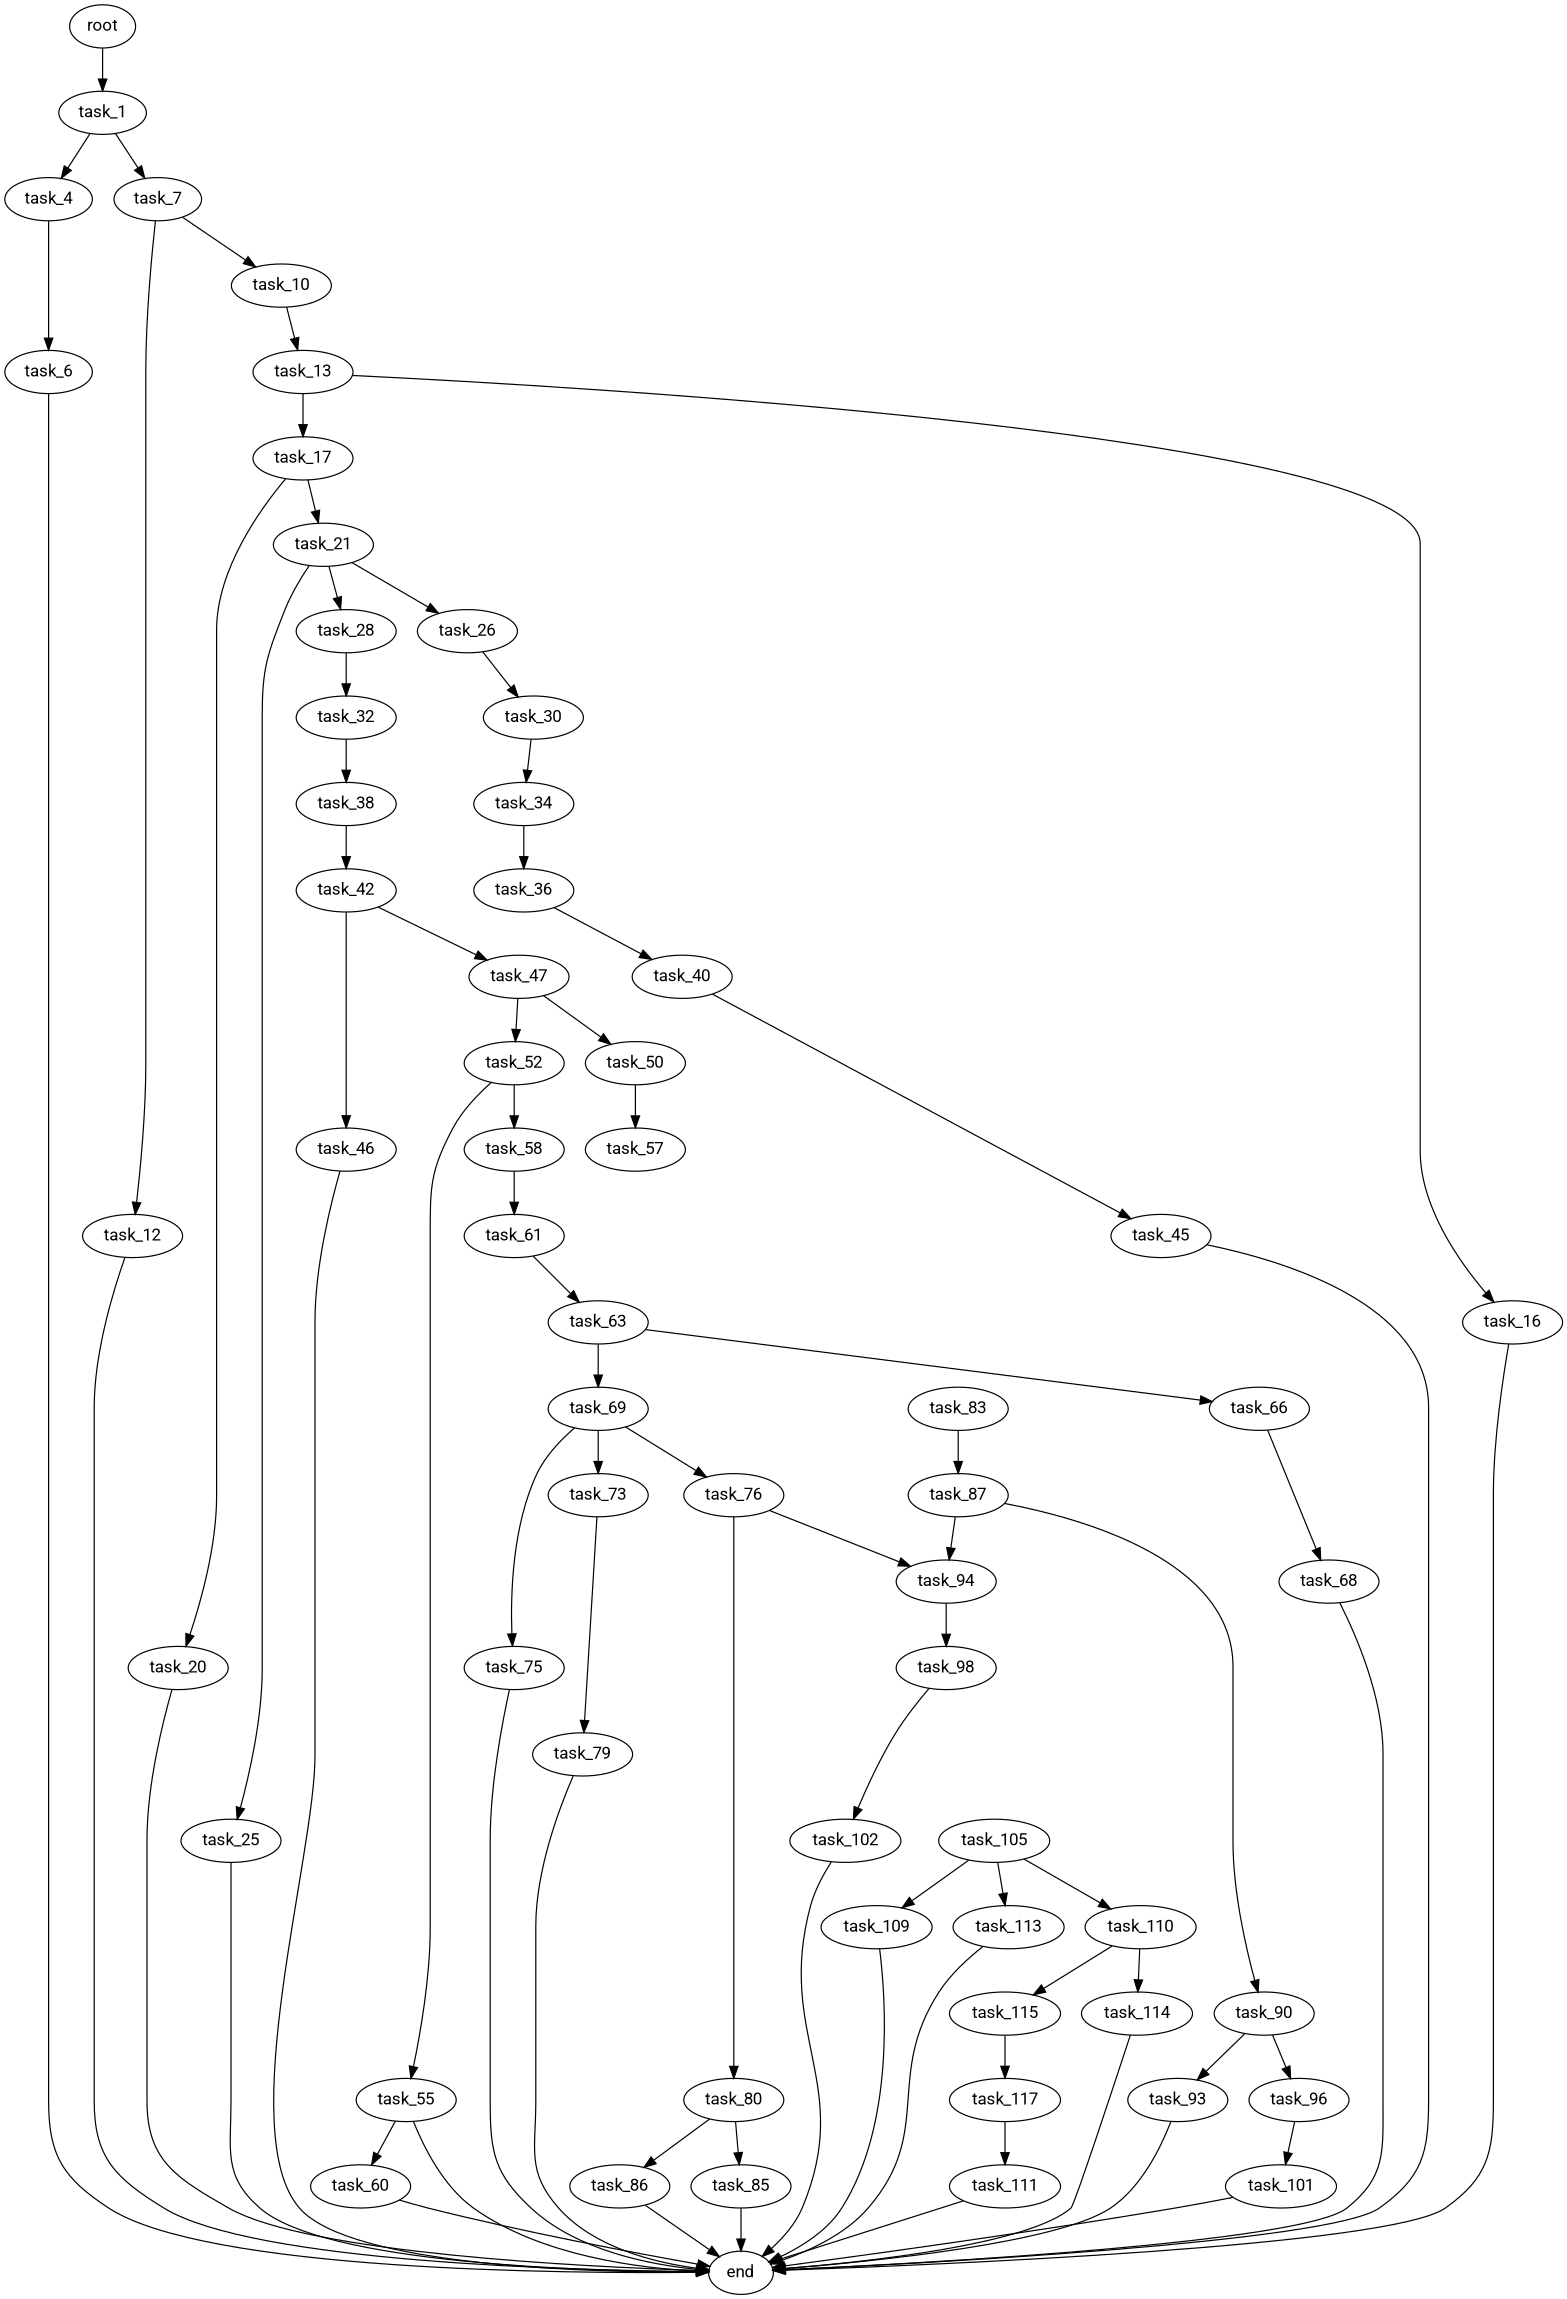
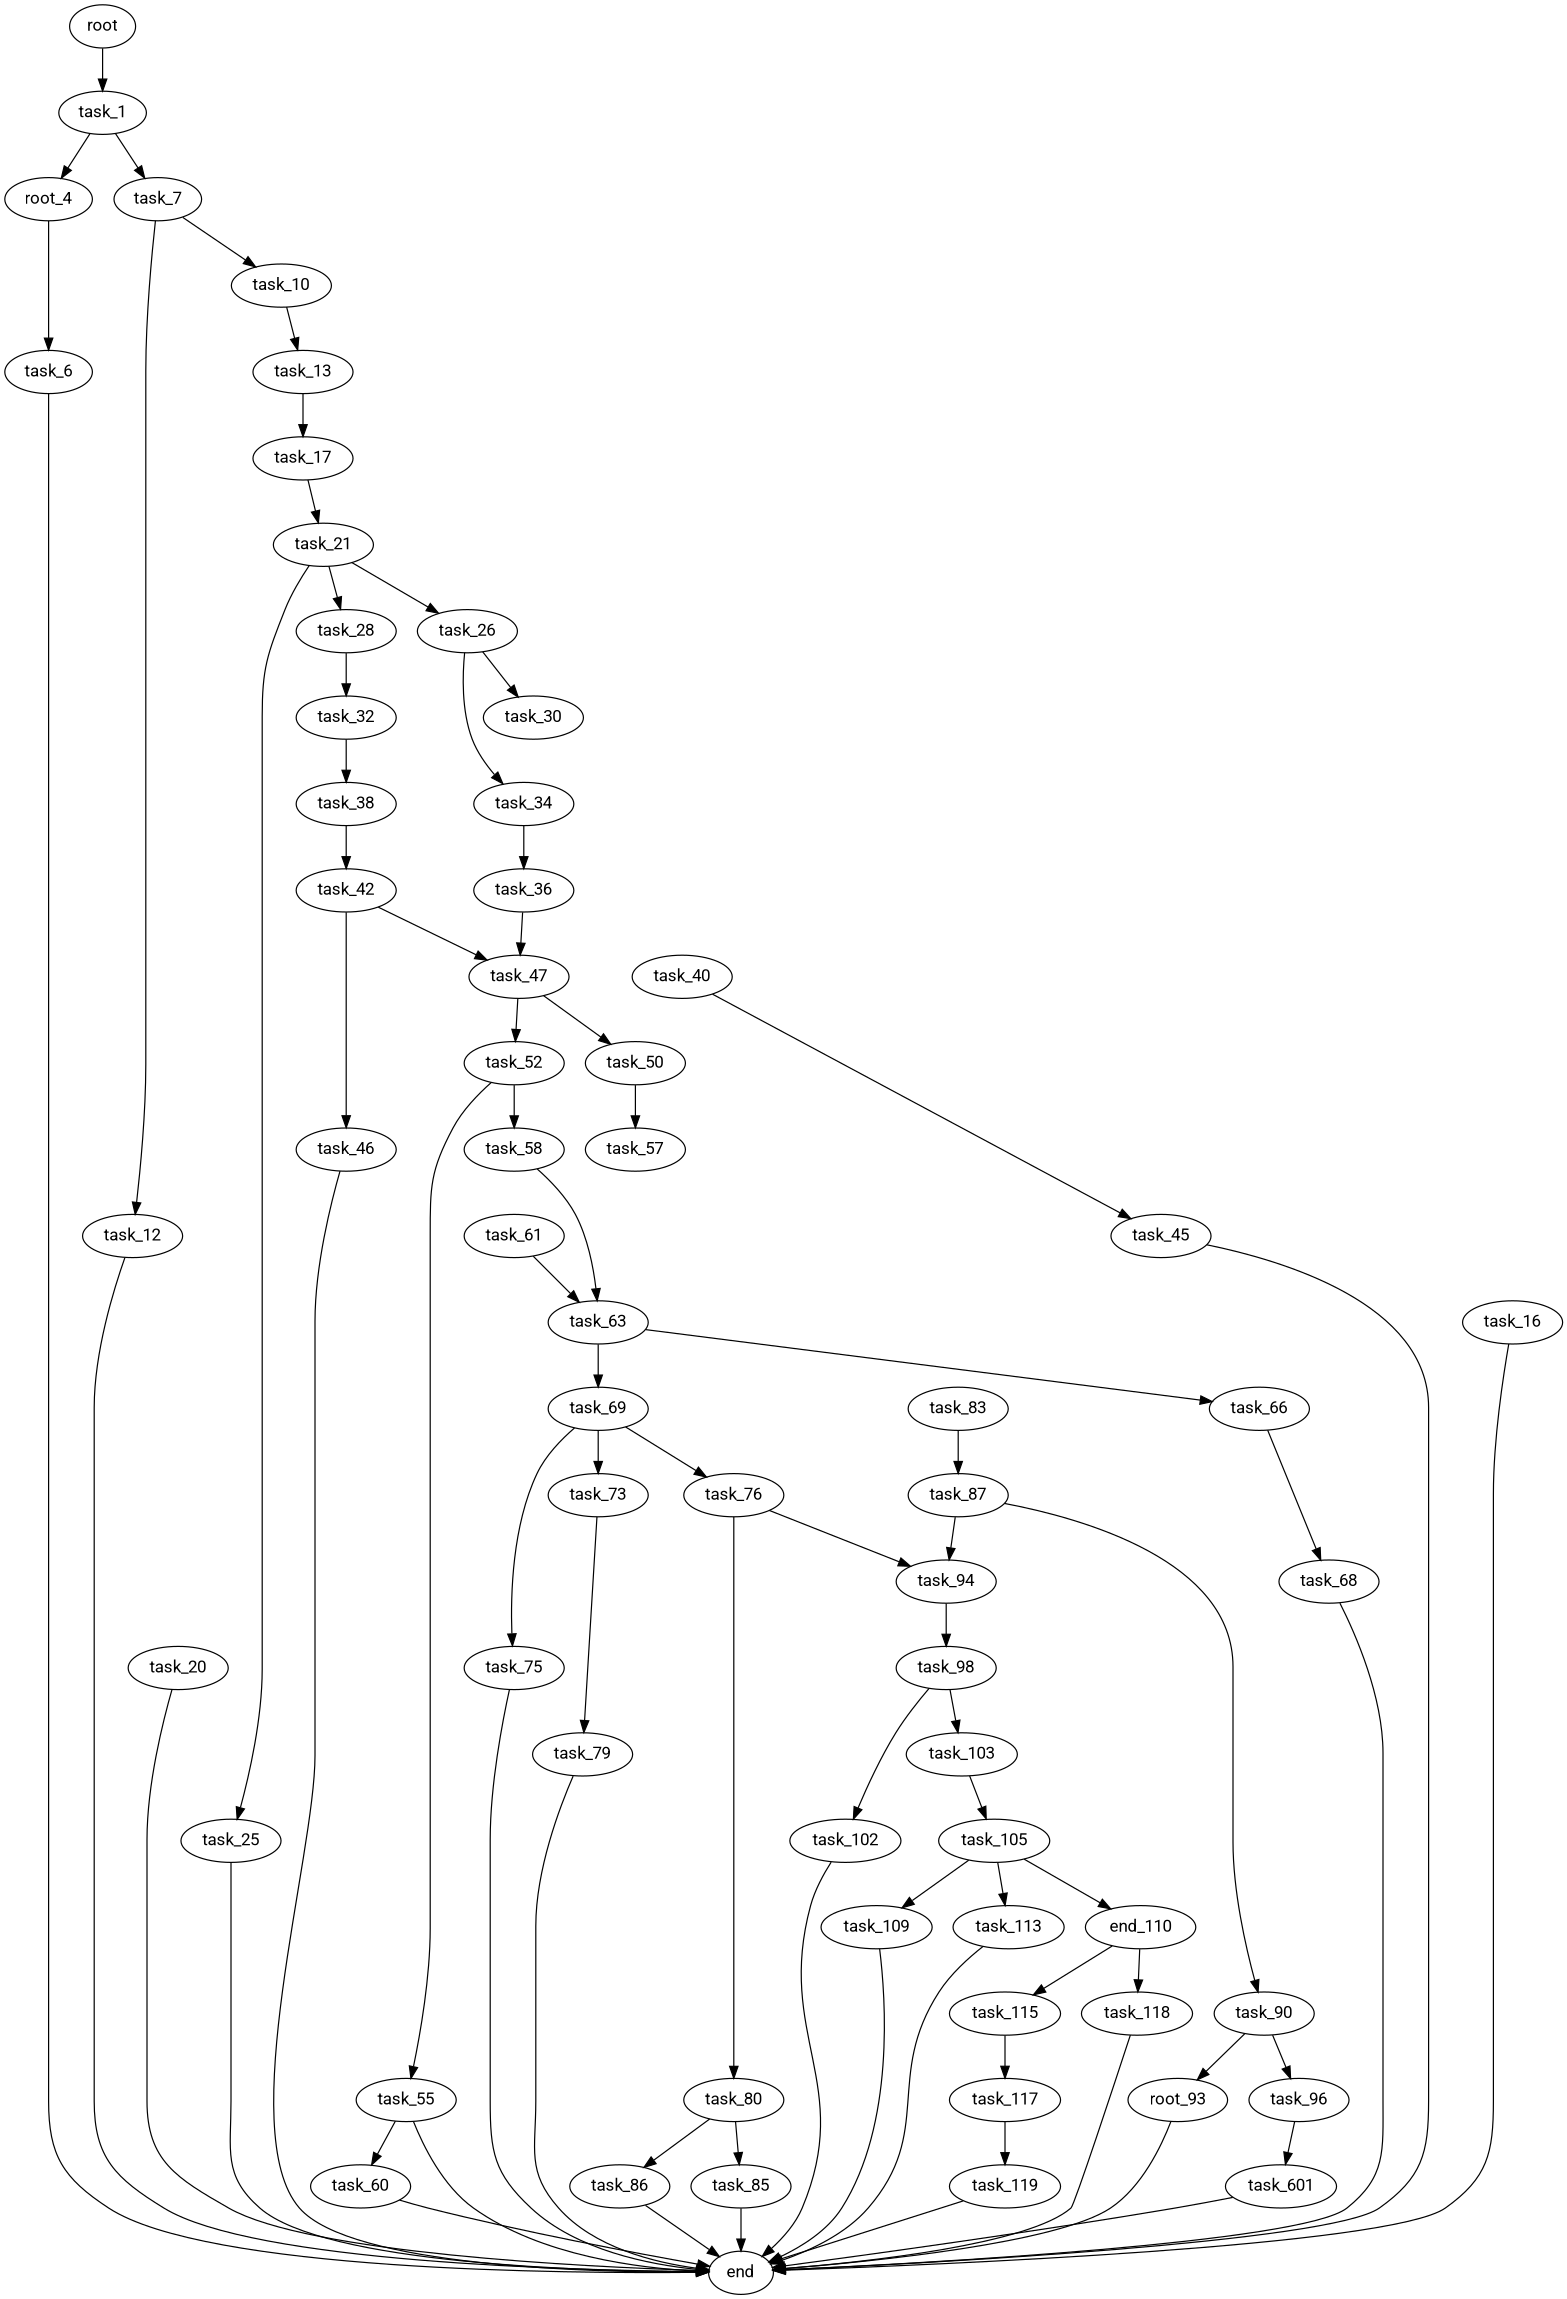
node "task_4": label "task_4" -> "root_4"
edge "task_13" -> "task_16": removed
edge "task_30" -> "task_34": now "task_26" -> "task_34"
edge "task_36" -> "task_40": now "task_36" -> "task_47"
edge "task_17" -> "task_20": removed
edge "task_58" -> "task_61": now "task_58" -> "task_63"
node "task_103": added
node "task_110": label "task_110" -> "end_110"
node "task_114": label "task_114" -> "task_118"
node "task_93": label "task_93" -> "root_93"
node "task_111": label "task_111" -> "task_119"
node "task_101": label "task_101" -> "task_601"
